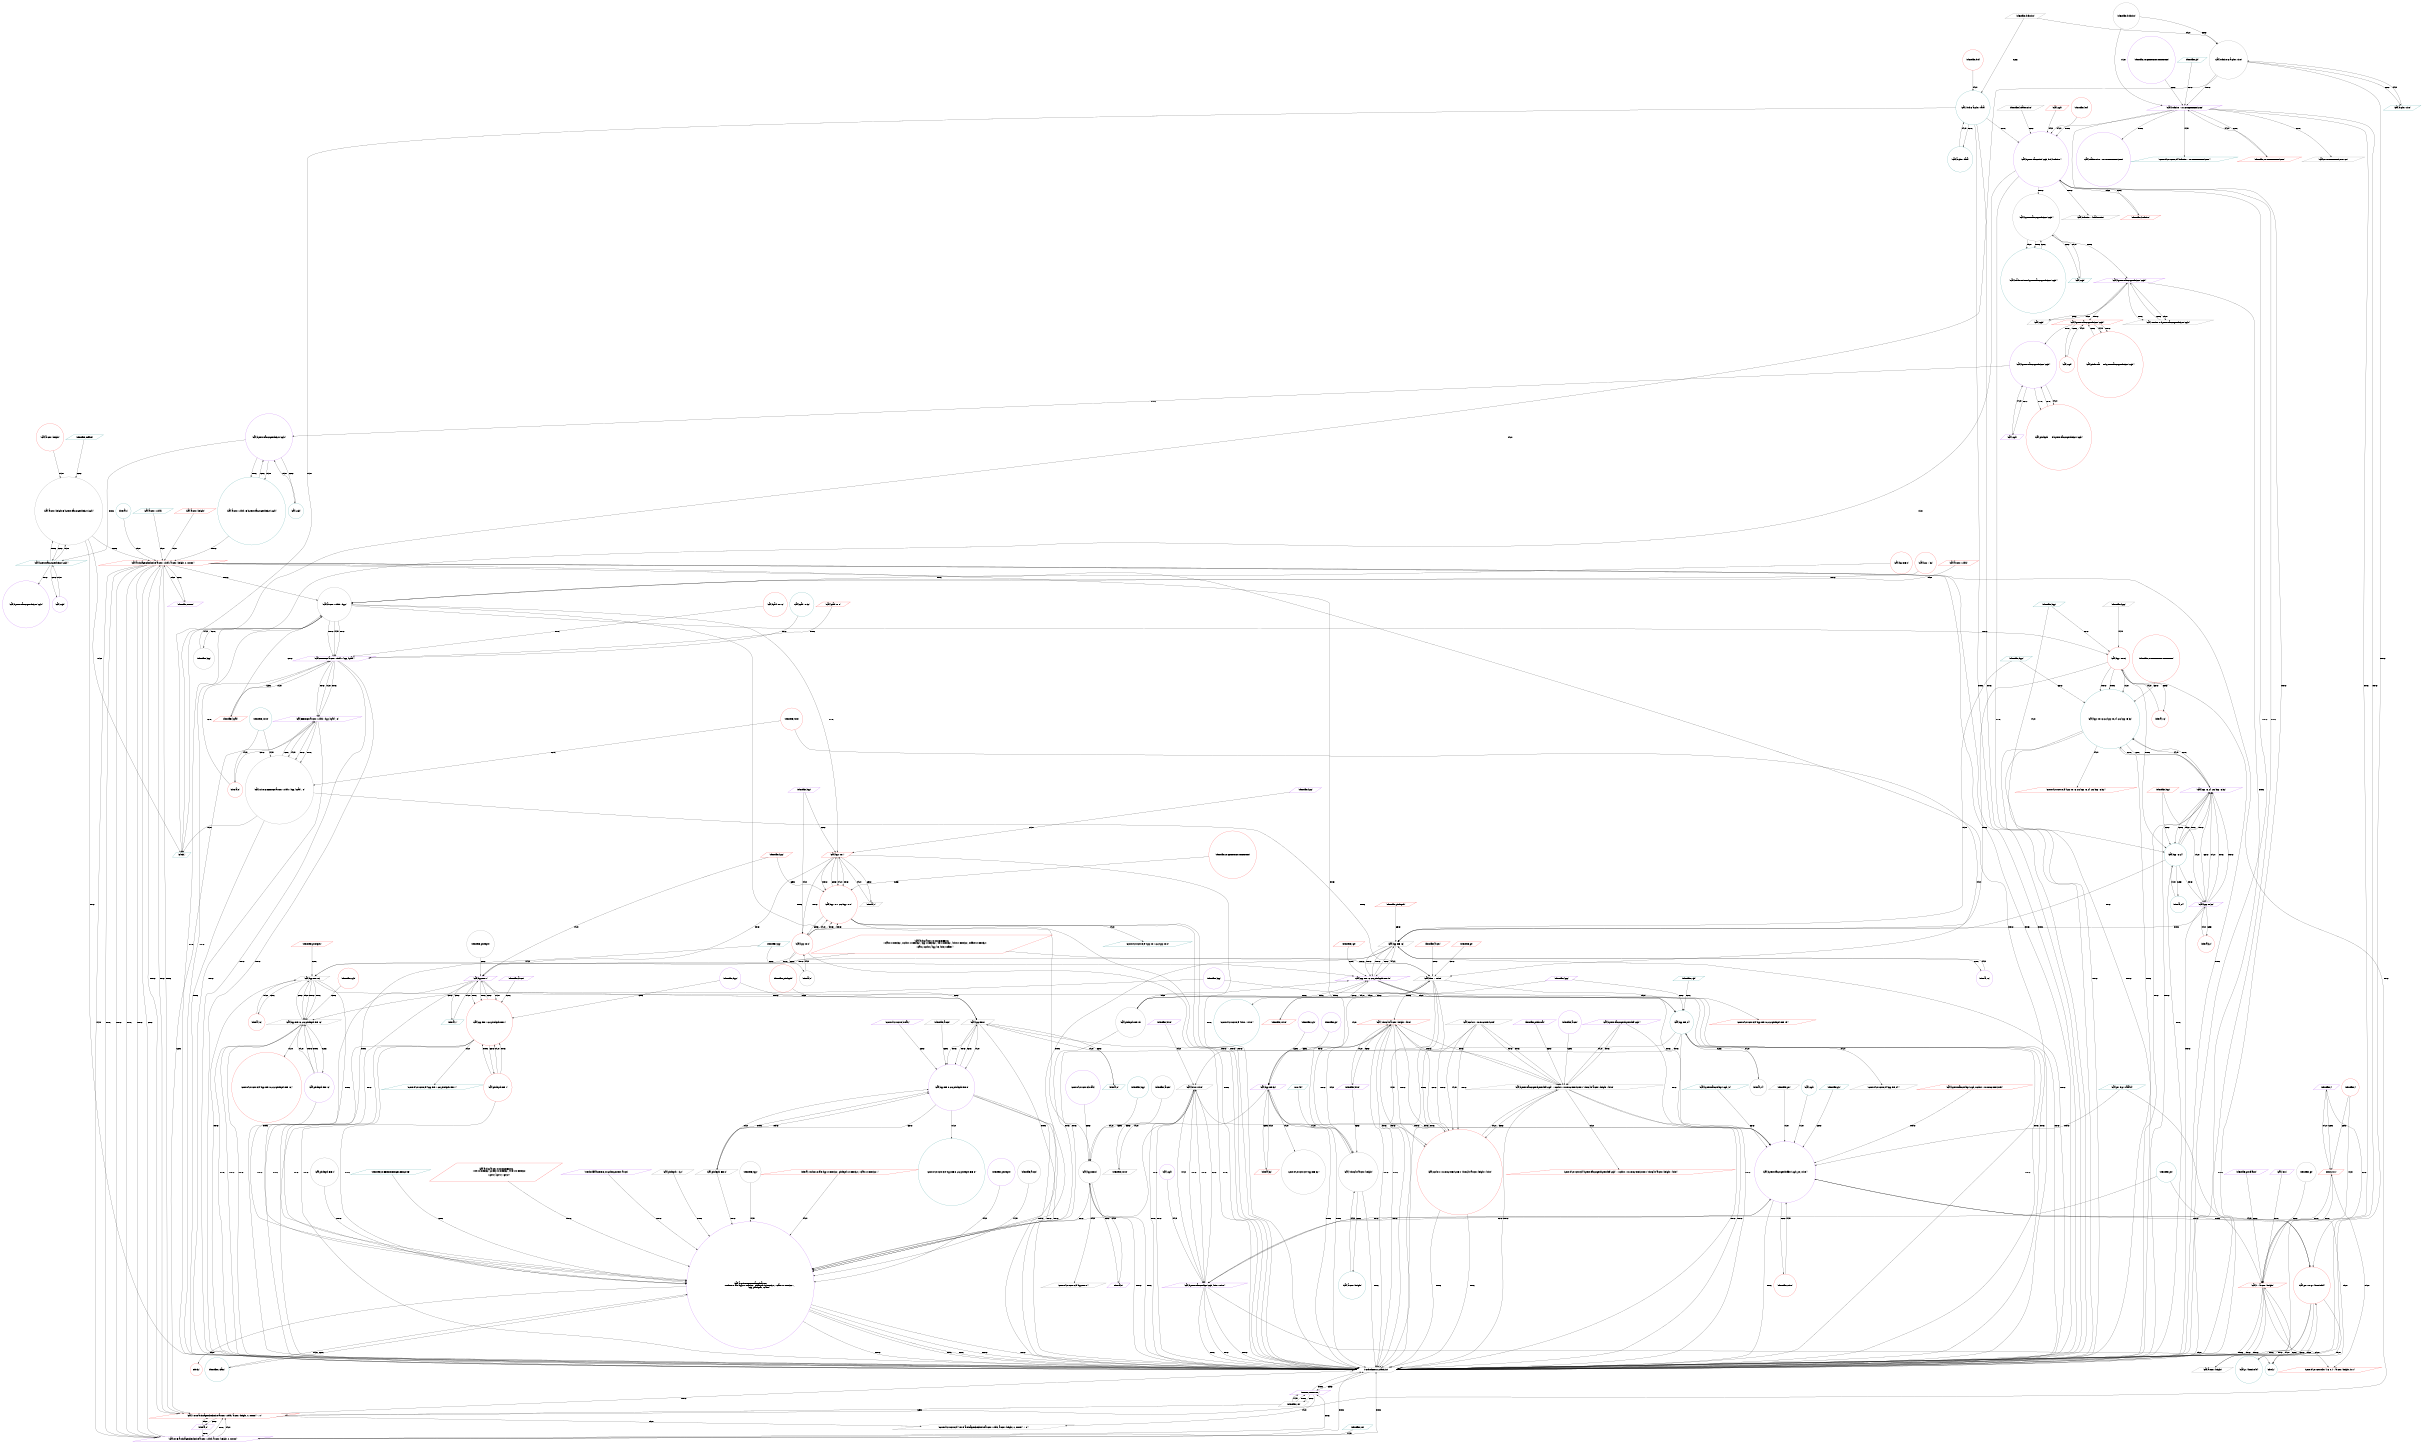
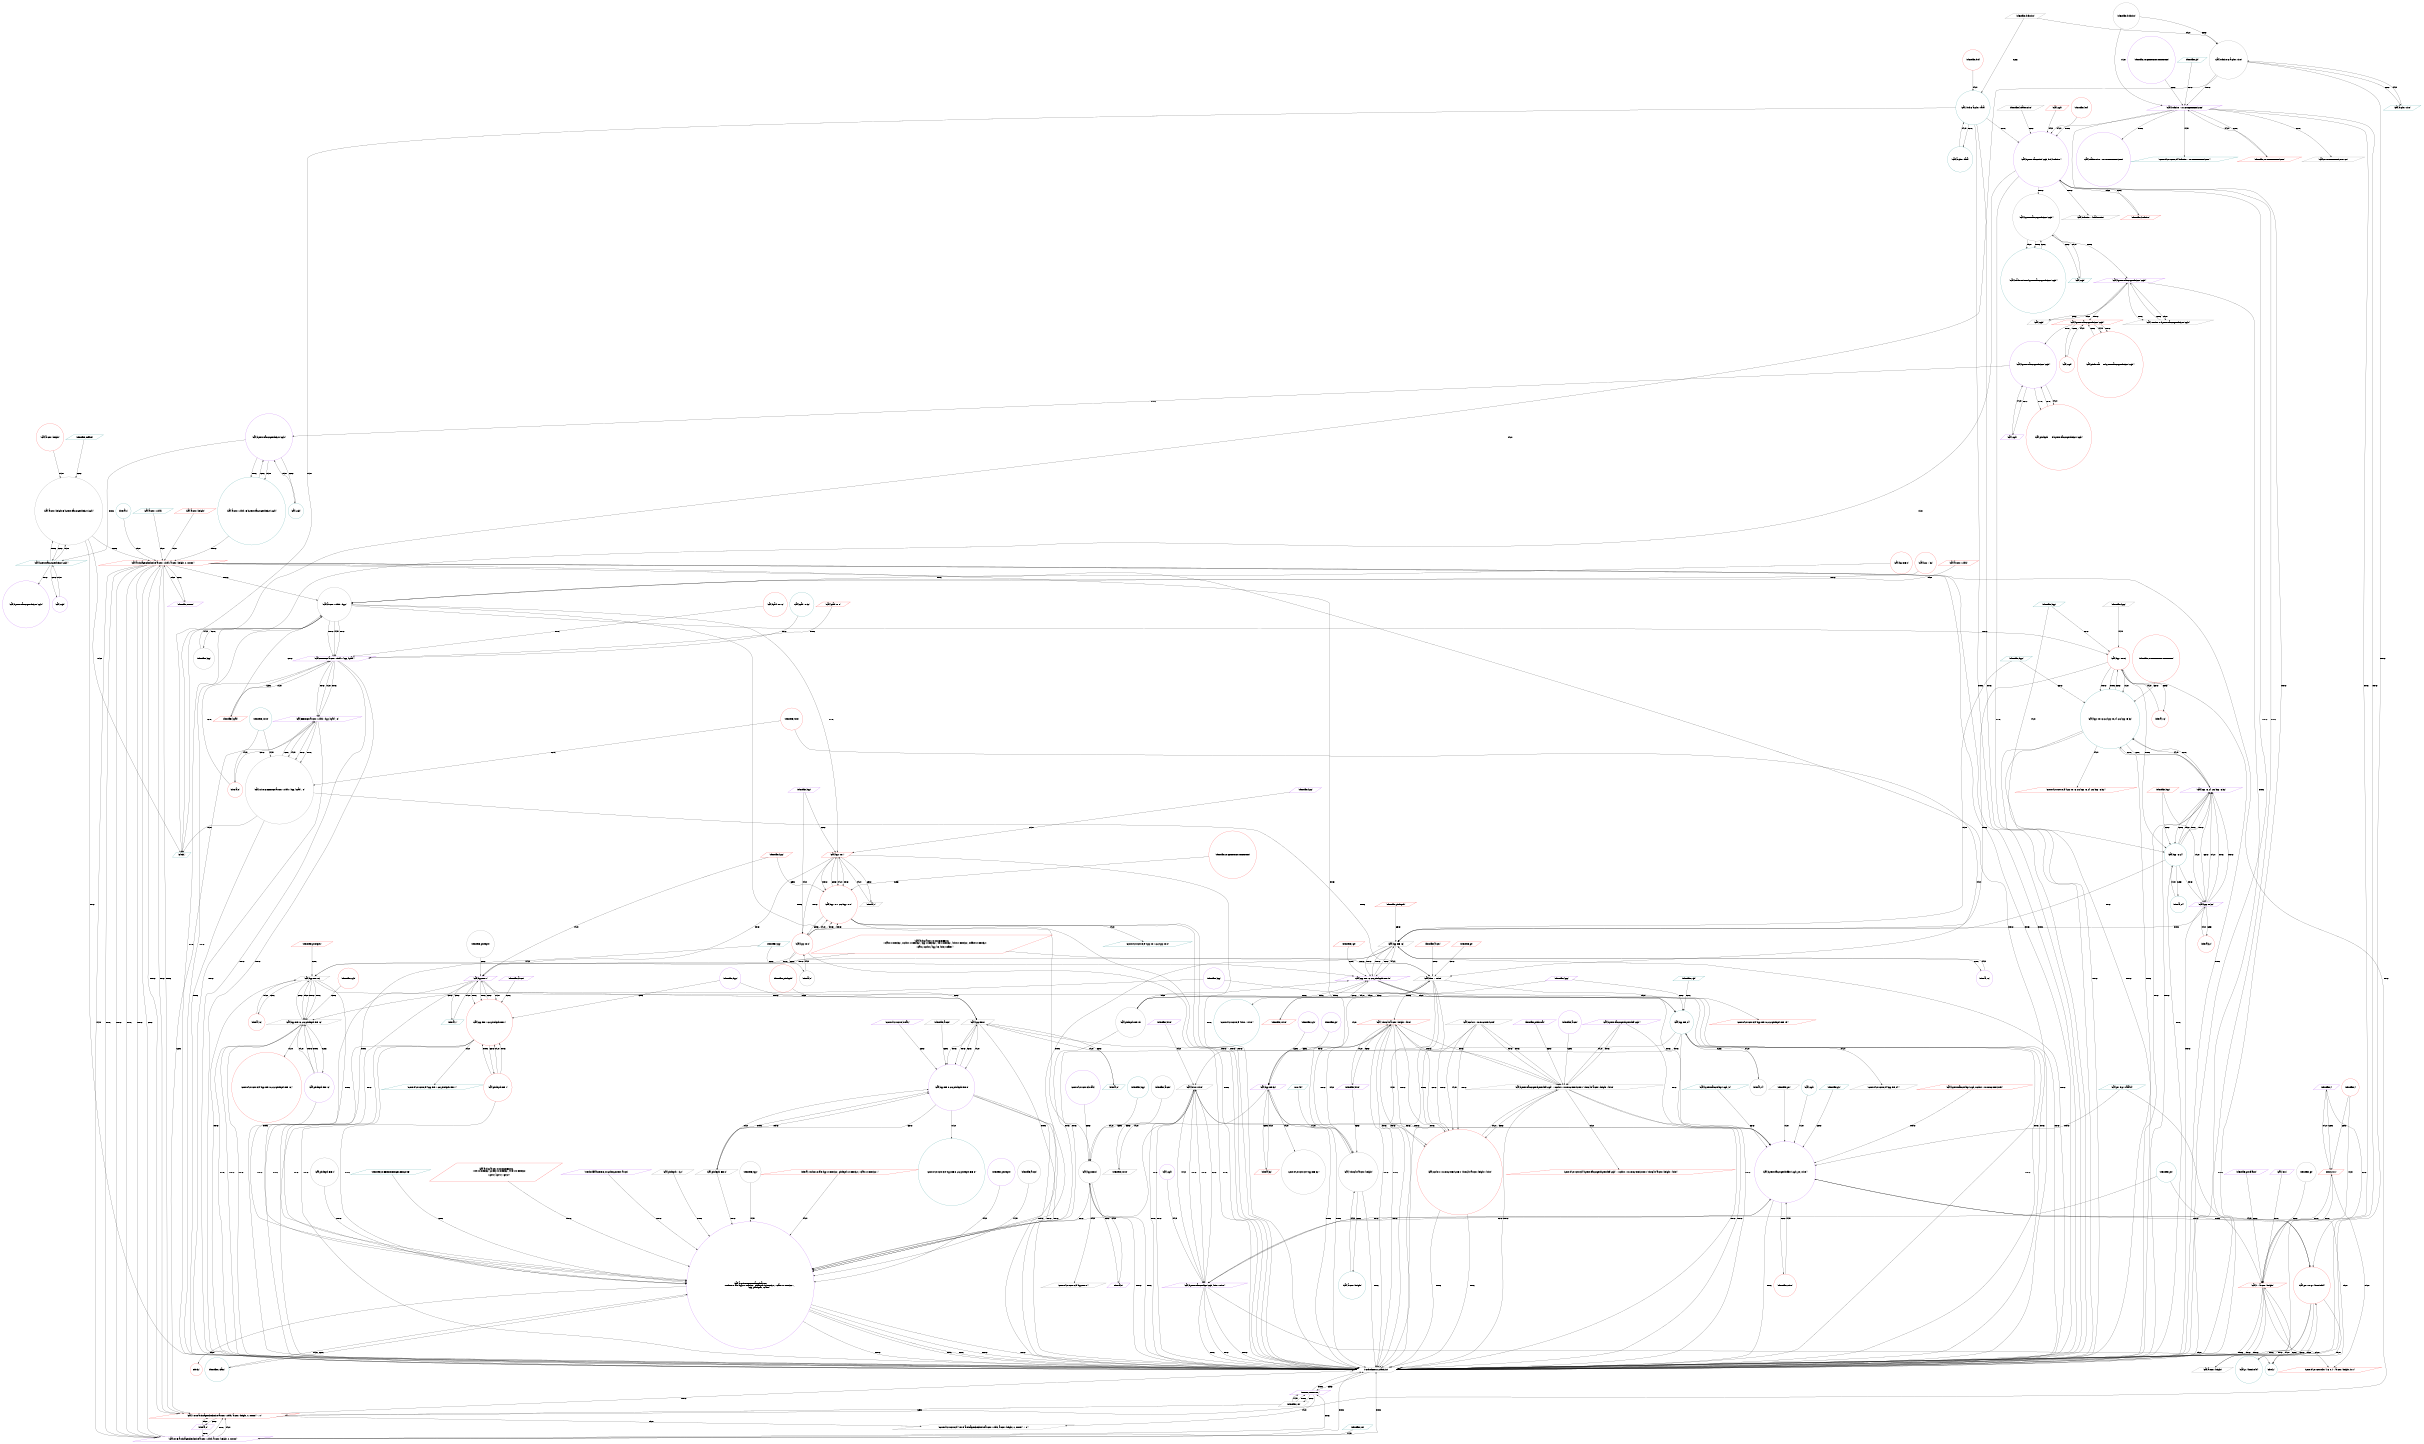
edge "(Call,bpp != 16 && bpp != 24 && bpp != 32)" -> "(Call,bpp != 16)": added, label "CFG:"
edge "(Call,bpp == 32)" -> "(Call,bytestream2_get_bufferu(&gb, ptr, rsize))": now "(Call,lsize - rsize)" -> "(Call,bytestream2_get_bufferu(&gb, ptr, rsize))"
